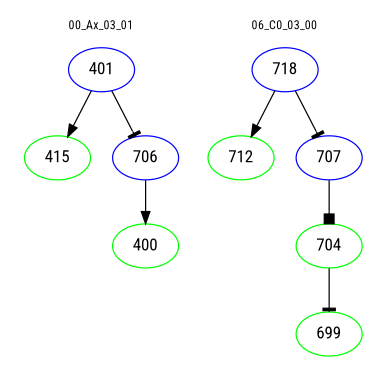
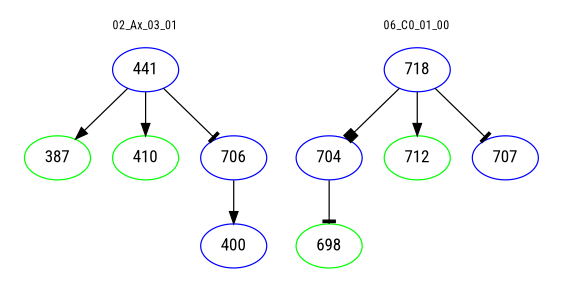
cluster "00_Ax_03_01": label "00_Ax_03_01" -> "02_Ax_03_01"
cluster "06_C0_03_00": label "06_C0_03_00" -> "06_C0_01_00"
node "401": label "401" -> "441"
node "387": added
node "415": label "415" -> "410"
edge "707" -> "704": now "718" -> "704"
node "400": color green -> blue
node "704": color green -> blue
node "699": label "699" -> "698"
